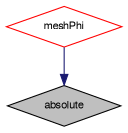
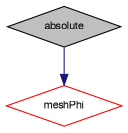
edge "meshPhi" -> "absolute": reversed
